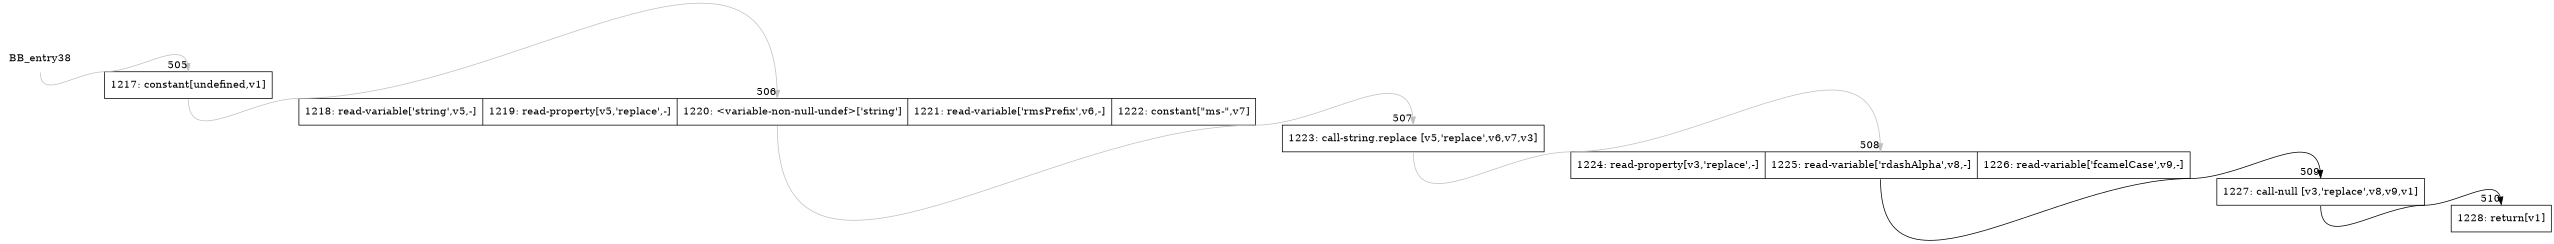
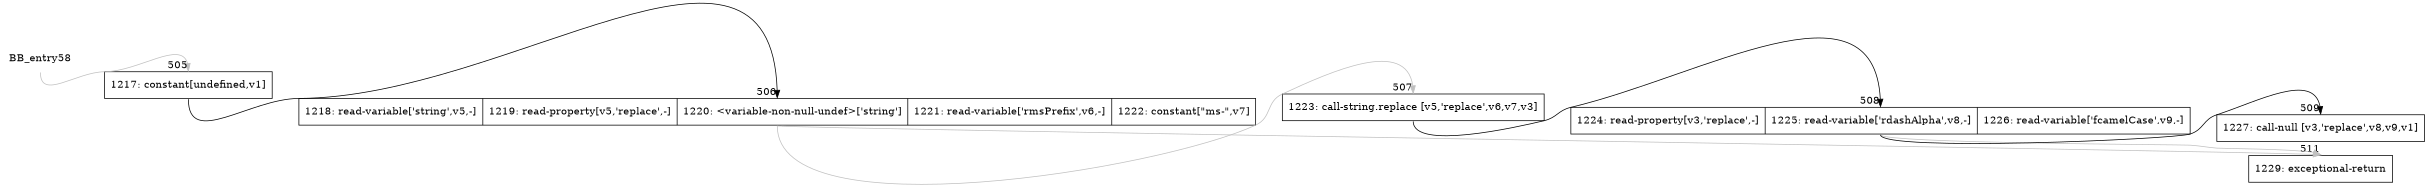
edge "1217: constant[undefined,v1]" -> "1218: read-variable['string',v5,-]": color gray -> black
node "BB_entry38": label "BB_entry38" -> "BB_entry58"
edge "1223: call-string.replace [v5,'replace',v6,v7,v3]" -> "1224: read-property[v3,'replace',-]": color gray -> black
node "1229: exceptional-return": added
node "1228: return[v1]": removed
